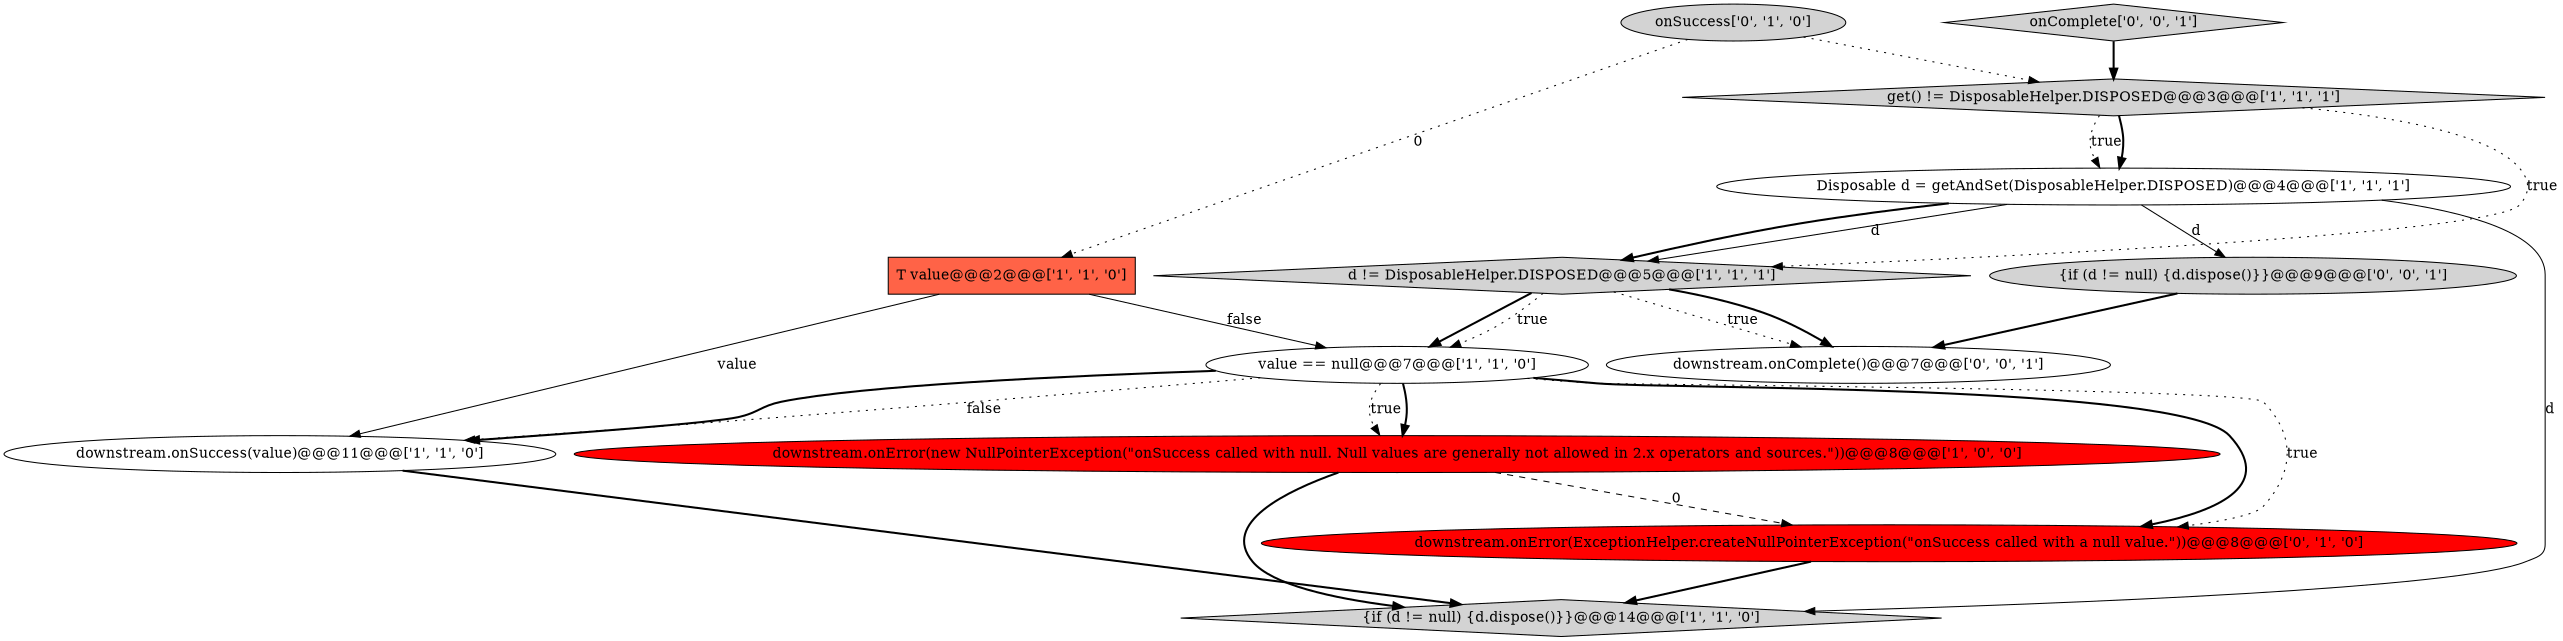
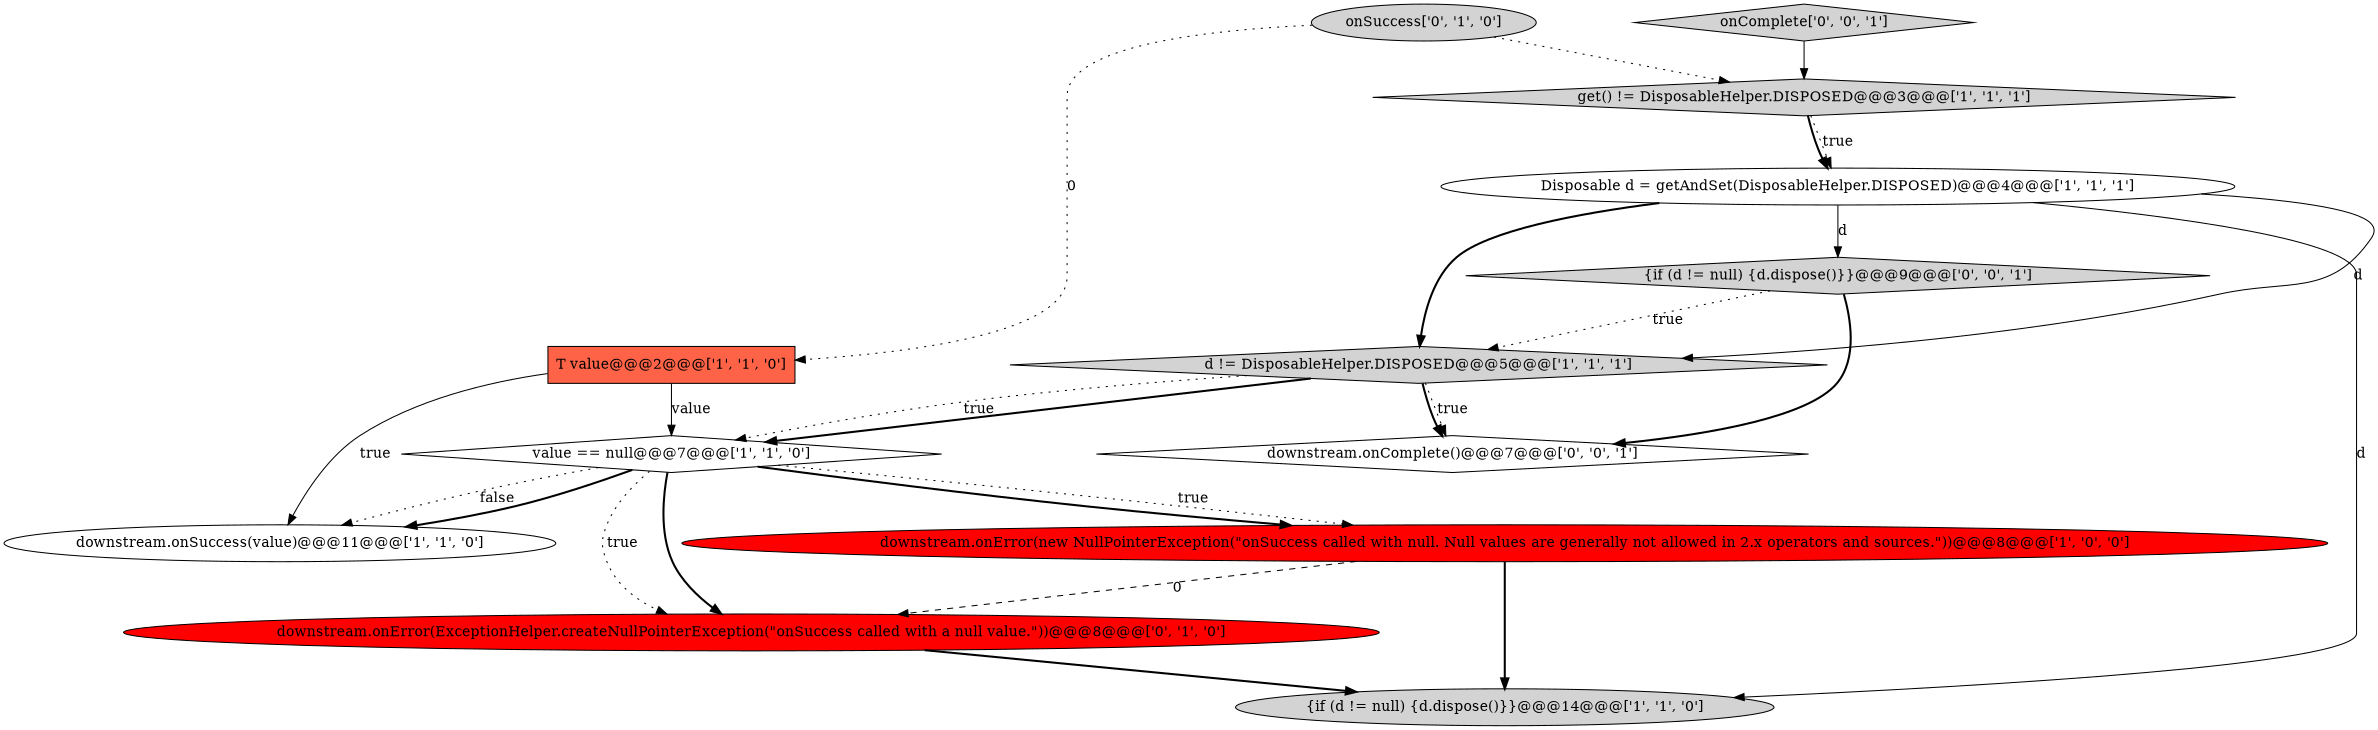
edge "onComplete['0', '0', '1']" -> "get() != DisposableHelper.DISPOSED@@@3@@@['1', '1', '1']": style bold -> solid
edge "get() != DisposableHelper.DISPOSED@@@3@@@['1', '1', '1']" -> "d != DisposableHelper.DISPOSED@@@5@@@['1', '1', '1']": now "{if (d != null) {d.dispose()}}@@@9@@@['0', '0', '1']" -> "d != DisposableHelper.DISPOSED@@@5@@@['1', '1', '1']"
node "{if (d != null) {d.dispose()}}@@@9@@@['0', '0', '1']": shape ellipse -> diamond
edge "T value@@@2@@@['1', '1', '0']" -> "value == null@@@7@@@['1', '1', '0']": label "false" -> "value"
edge "T value@@@2@@@['1', '1', '0']" -> "downstream.onSuccess(value)@@@11@@@['1', '1', '0']": label "value" -> "true"
node "value == null@@@7@@@['1', '1', '0']": shape ellipse -> diamond
node "downstream.onComplete()@@@7@@@['0', '0', '1']": shape ellipse -> diamond
edge "downstream.onSuccess(value)@@@11@@@['1', '1', '0']" -> "{if (d != null) {d.dispose()}}@@@14@@@['1', '1', '0']": removed
node "{if (d != null) {d.dispose()}}@@@14@@@['1', '1', '0']": shape diamond -> ellipse
